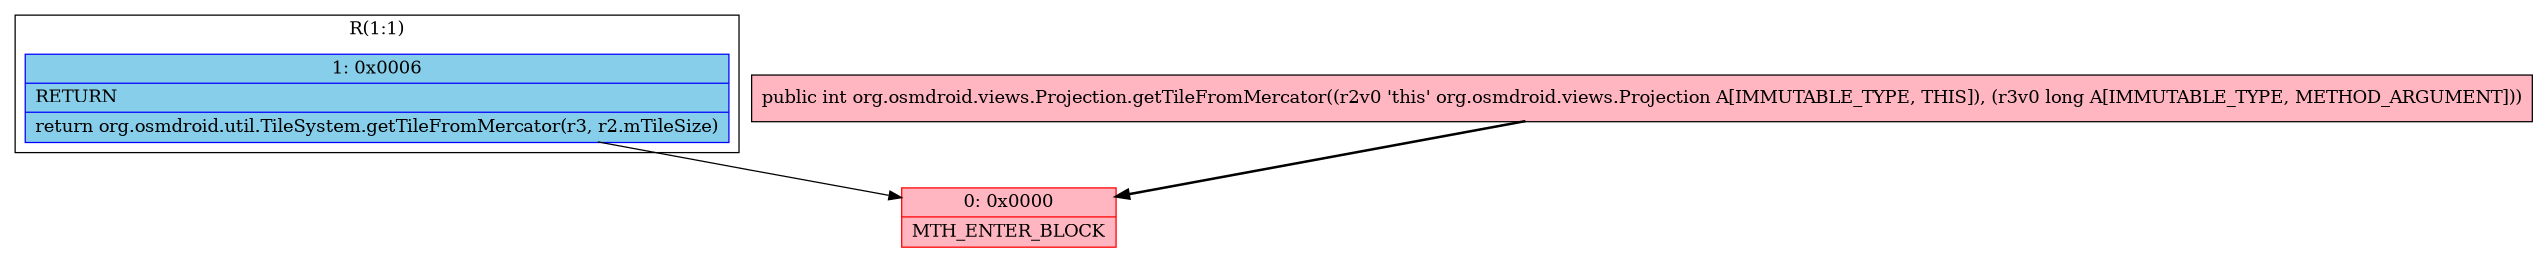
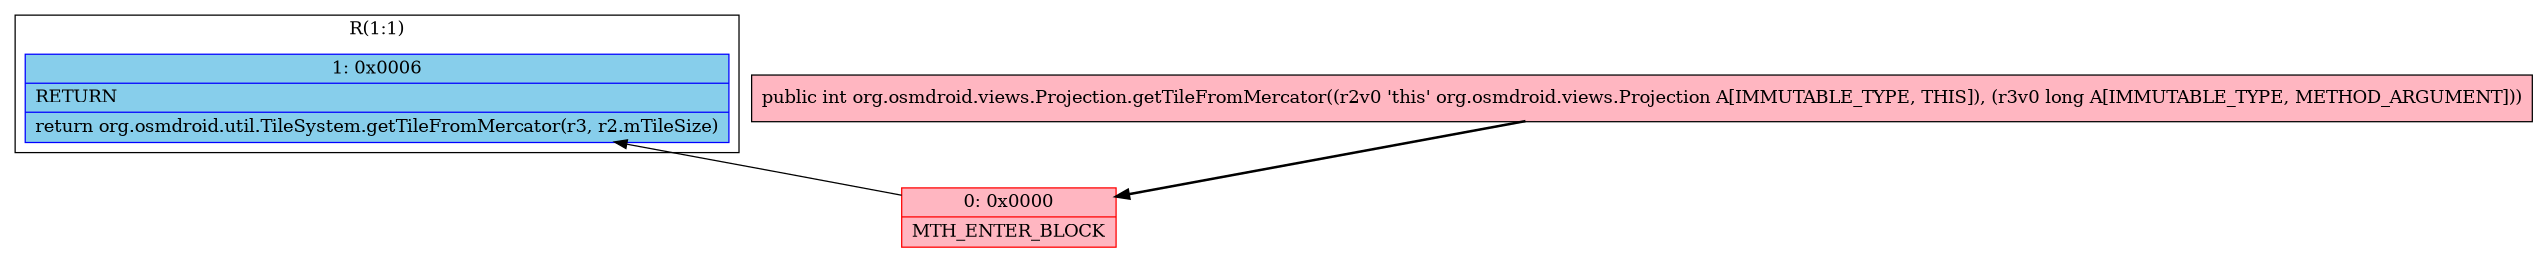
edge "1: 0x0006" -> "0: 0x0000": reversed
